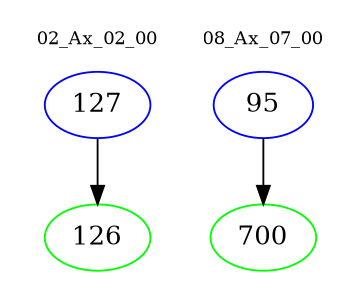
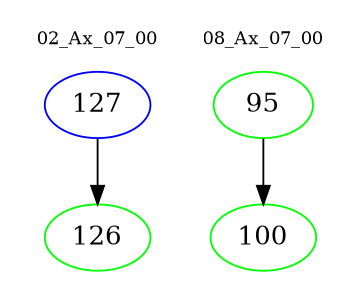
cluster "02_Ax_02_00": label "02_Ax_02_00" -> "02_Ax_07_00"
node "95": color blue -> green
node "700": label "700" -> "100"
